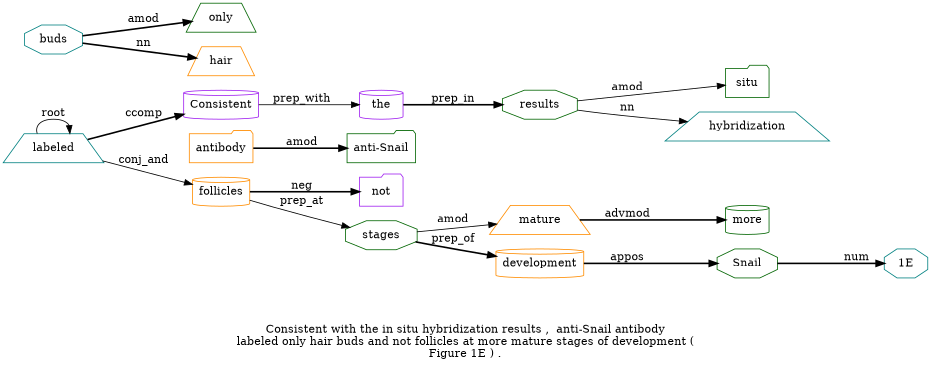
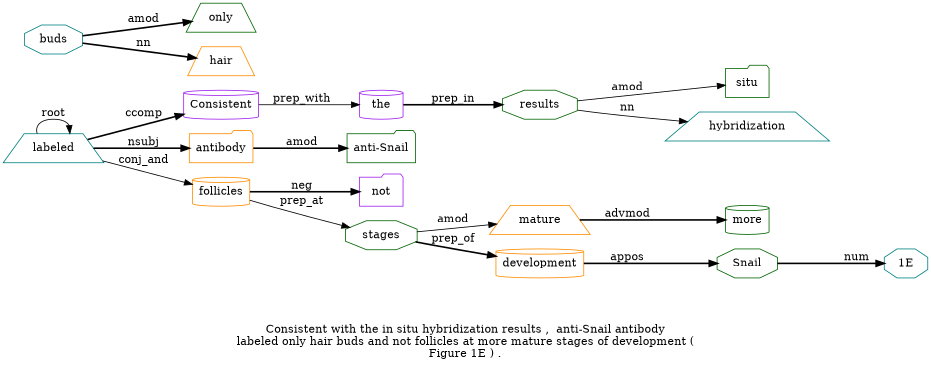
edge "labeled" -> "antibody": added, label "nsubj"
